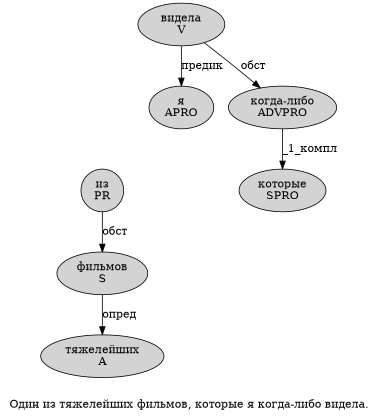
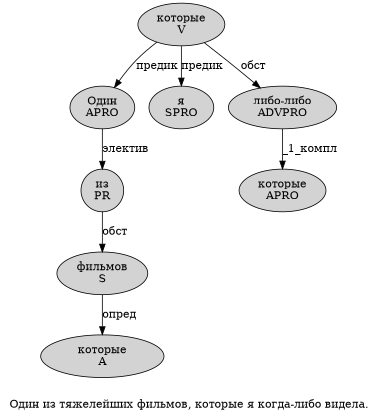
node "видела V": label "видела V" -> "которые V"
node "Один APRO": added
node "я APRO": label "я APRO" -> "я SPRO"
node "когда-либо ADVPRO": label "когда-либо ADVPRO" -> "либо-либо ADVPRO"
node "которые SPRO": label "которые SPRO" -> "которые APRO"
node "тяжелейших A": label "тяжелейших A" -> "которые A"
